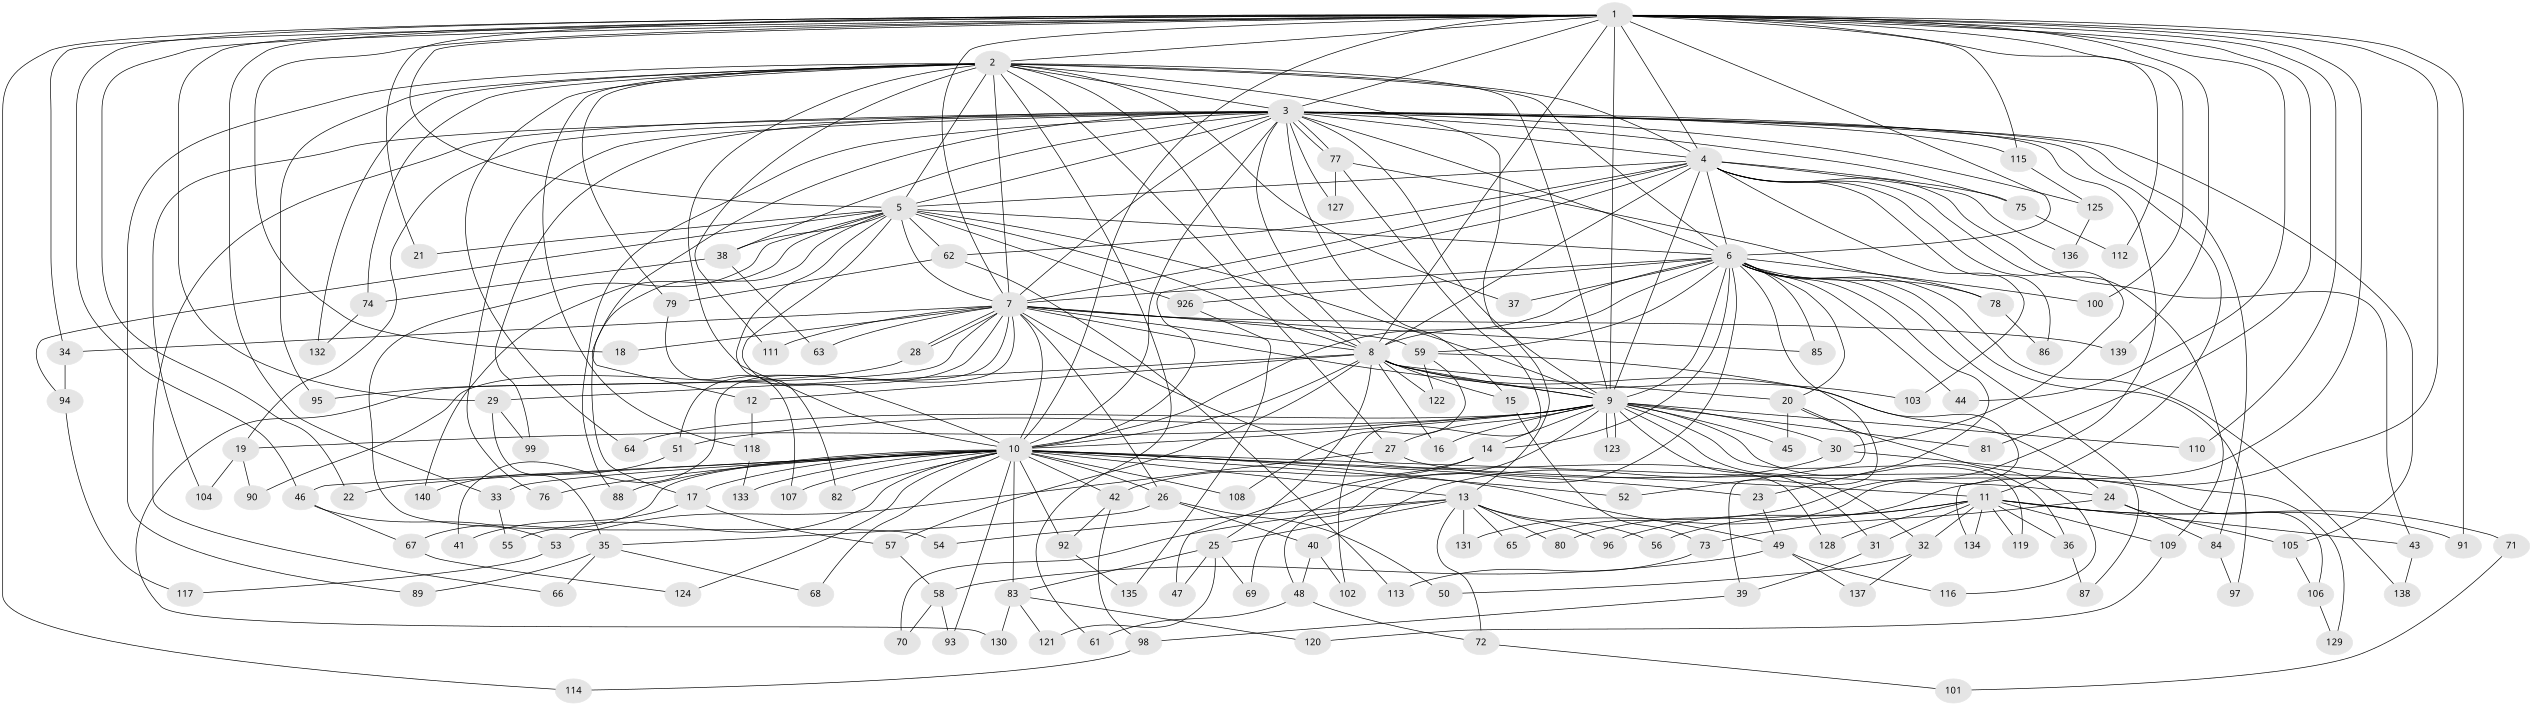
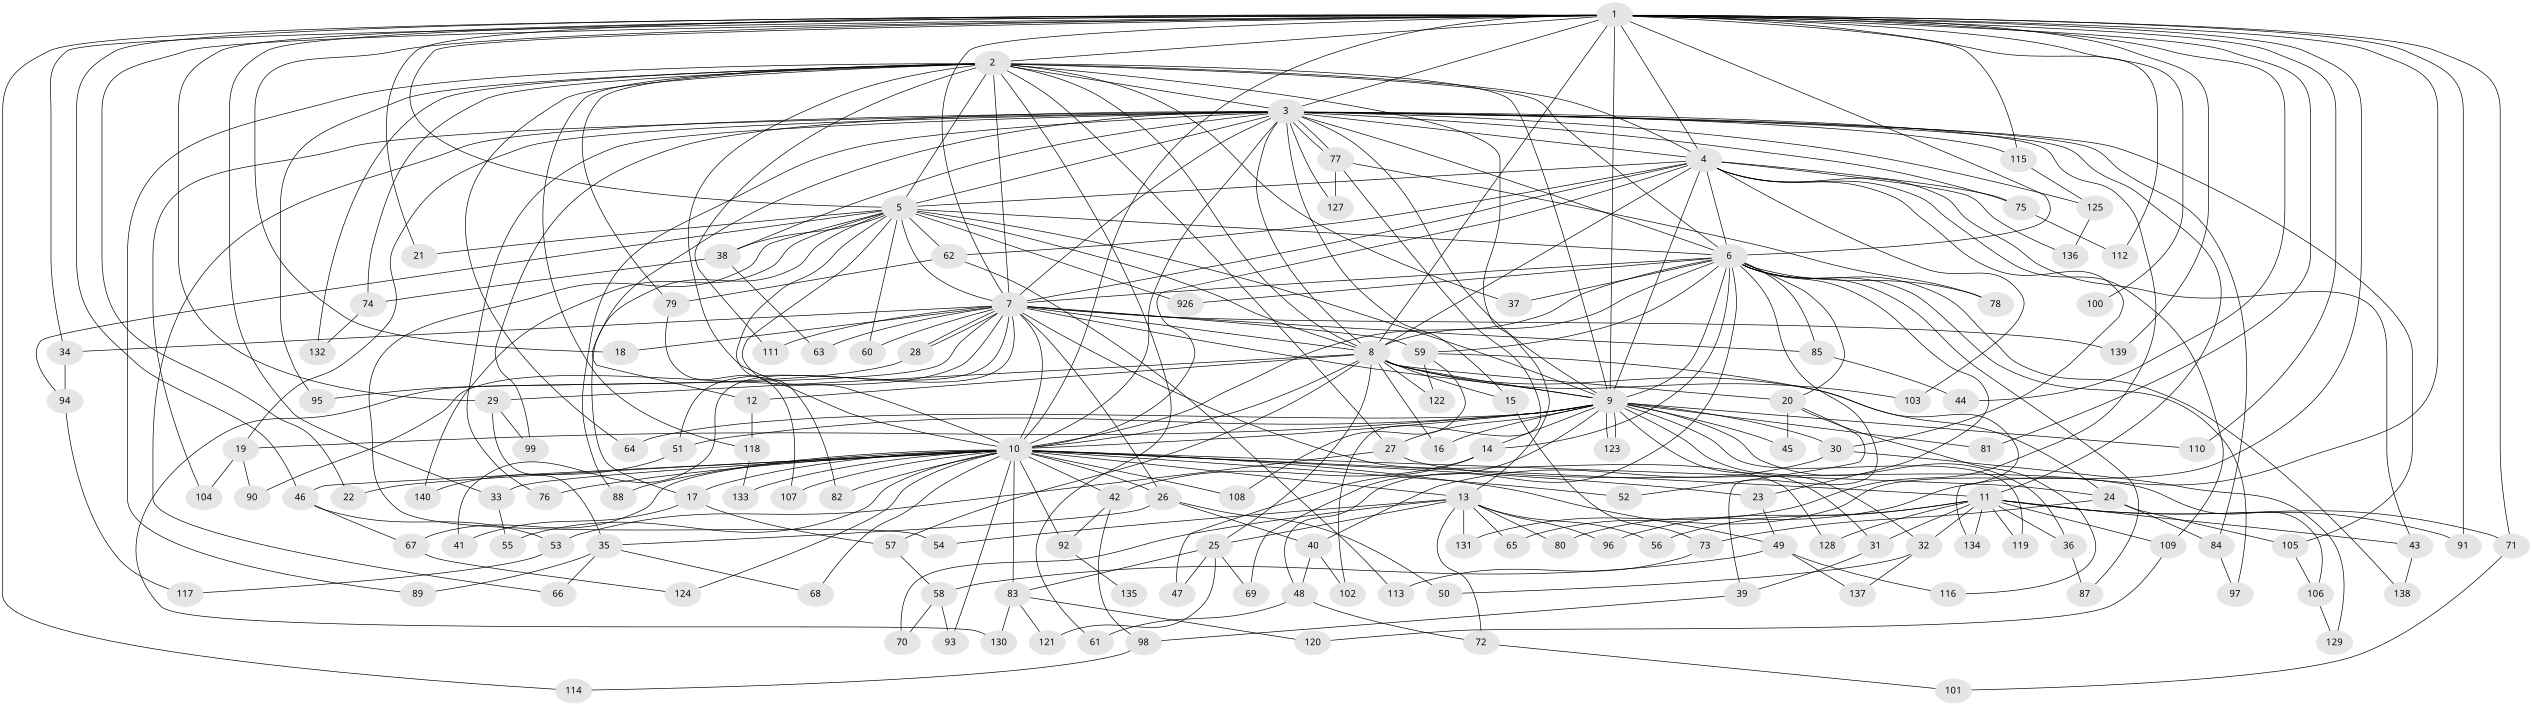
edge "1" -- "71": added
edge "6" -- "100": removed
edge "6" -- "44": now "85" -- "44"
node "60": added
node "86": removed
edge "926" -- "135": removed
